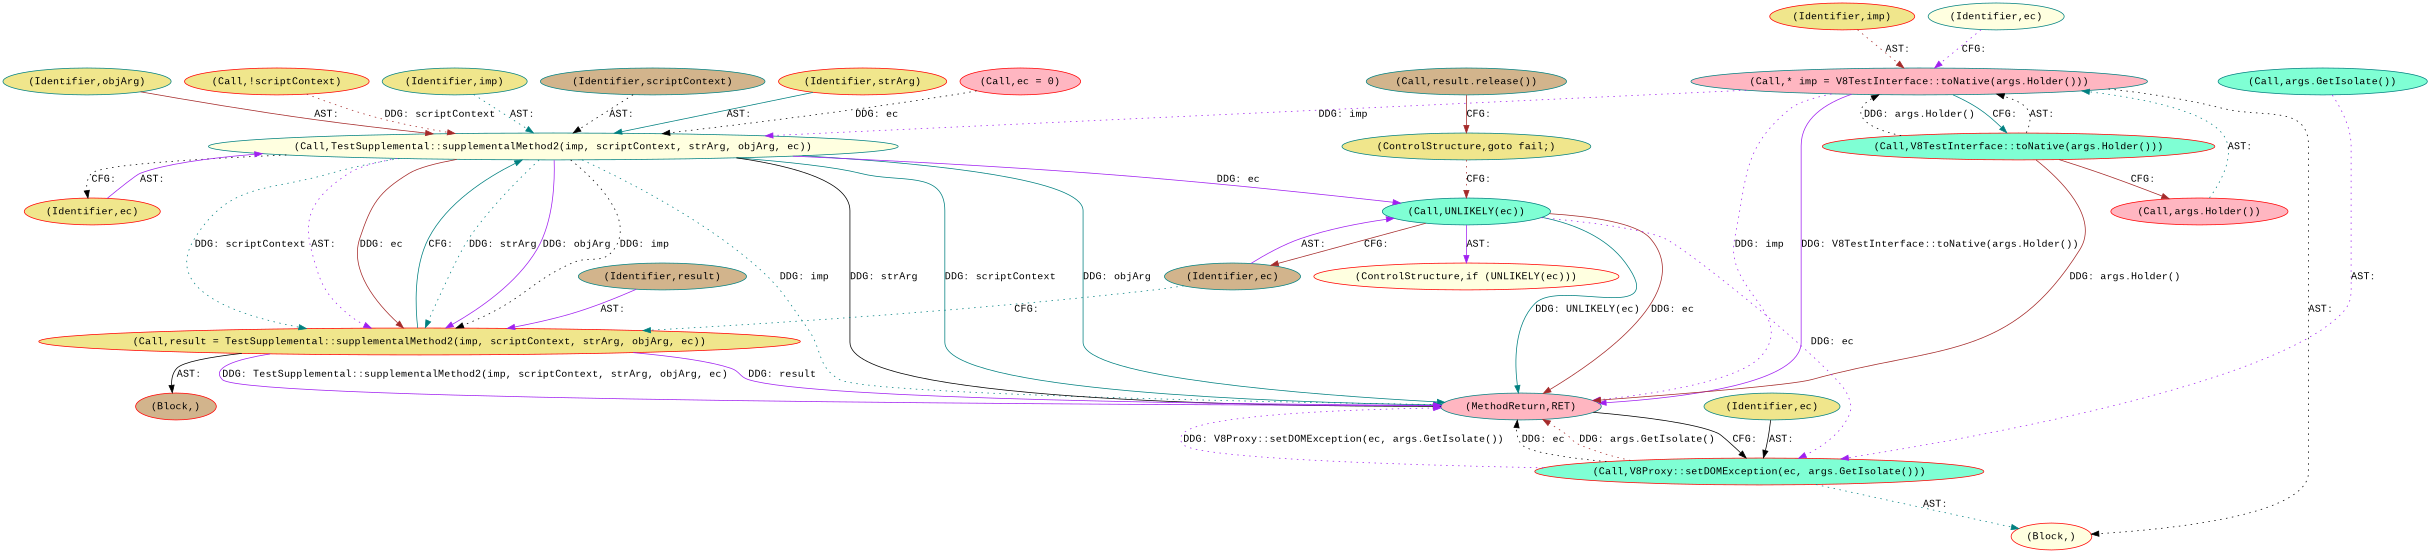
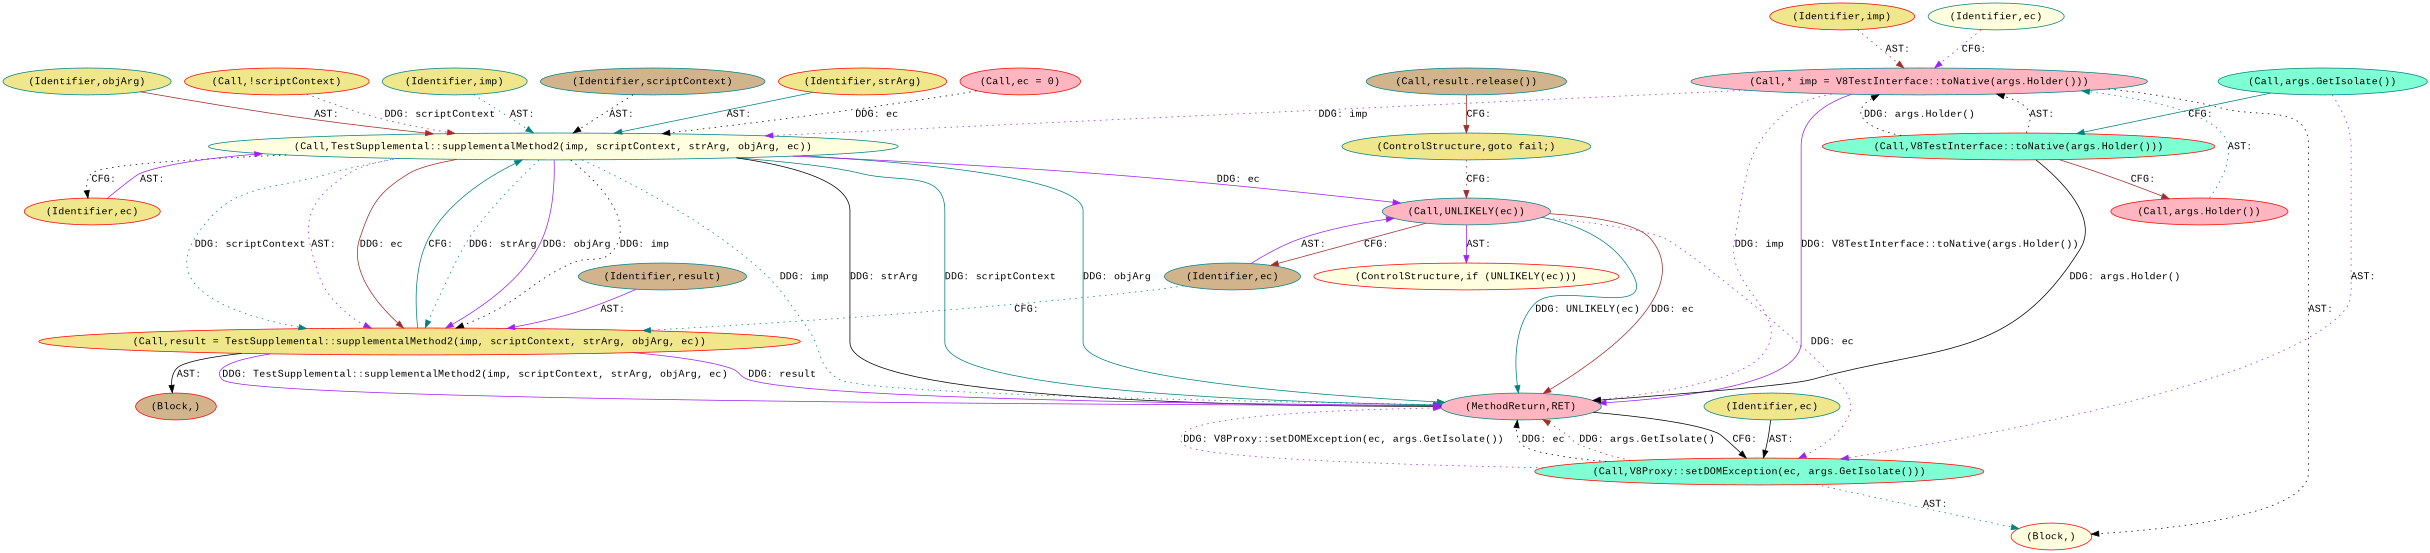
edge "(Call,* imp = V8TestInterface::toNative(args.Holder()))" -> "(Call,V8TestInterface::toNative(args.Holder()))": now "(Call,args.GetIsolate())" -> "(Call,V8TestInterface::toNative(args.Holder()))"
node "(Call,UNLIKELY(ec))": fillcolor aquamarine -> lightpink
edge "(Call,V8TestInterface::toNative(args.Holder()))" -> "(MethodReturn,RET)": color brown -> black
